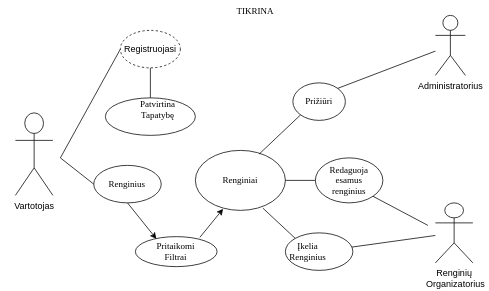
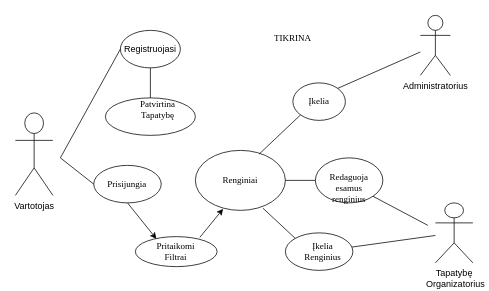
node "TIKRINA": moved (255, 12) -> (293, 38)
node "Administratorius": moved (450, 45) -> (435, 45)
node "Registruojasi": style dashed -> solid
node "Prižiūri": label "Prižiūri" -> "Įkelia"
node "Redaguoja esamus renginius": moved (349, 180) -> (349, 188)
node "Renginius": label "Renginius" -> "Prisijungia"
node "Įkelia Renginius": moved (308, 252) -> (323, 252)
node "Renginių Organizatorius": label "Renginių Organizatorius" -> "Tapatybę Organizatorius"
